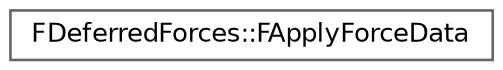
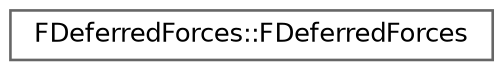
node "FDeferredForces::FApplyForceData": label "FDeferredForces::FApplyForceData" -> "FDeferredForces::FDeferredForces"
